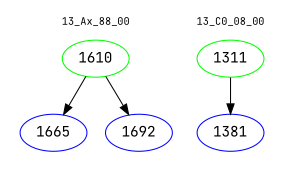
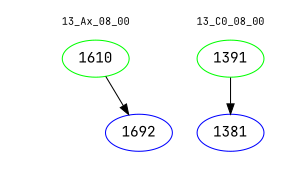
cluster "13_Ax_88_00": label "13_Ax_88_00" -> "13_Ax_08_00"
node "1311": label "1311" -> "1391"
node "1665": removed
